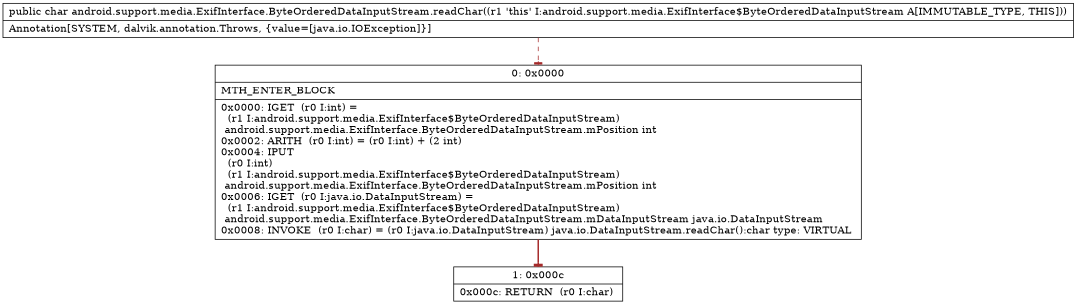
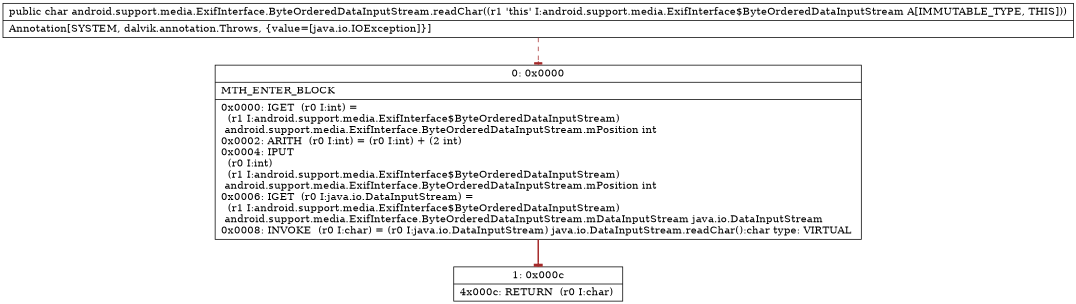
node "1: 0x000c": text "0x000c: RETURN  (r0 I:char)" -> "4x000c: RETURN  (r0 I:char)"
